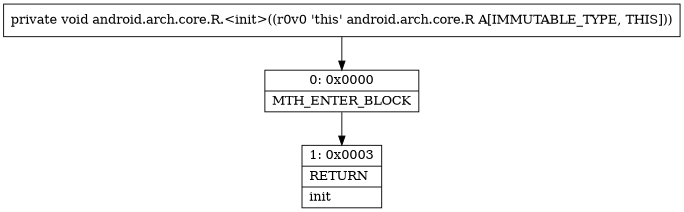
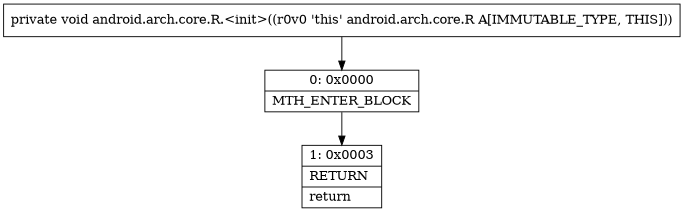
node "1: 0x0003": text "init" -> "return"
